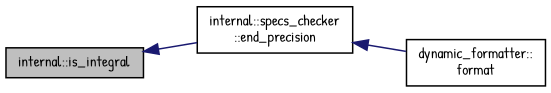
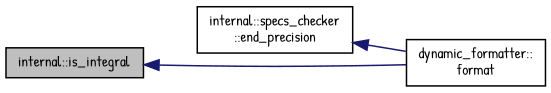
edge "internal::specs_checker ::end_precision" -> "internal::is_integral": now "dynamic_formatter:: format" -> "internal::is_integral"
